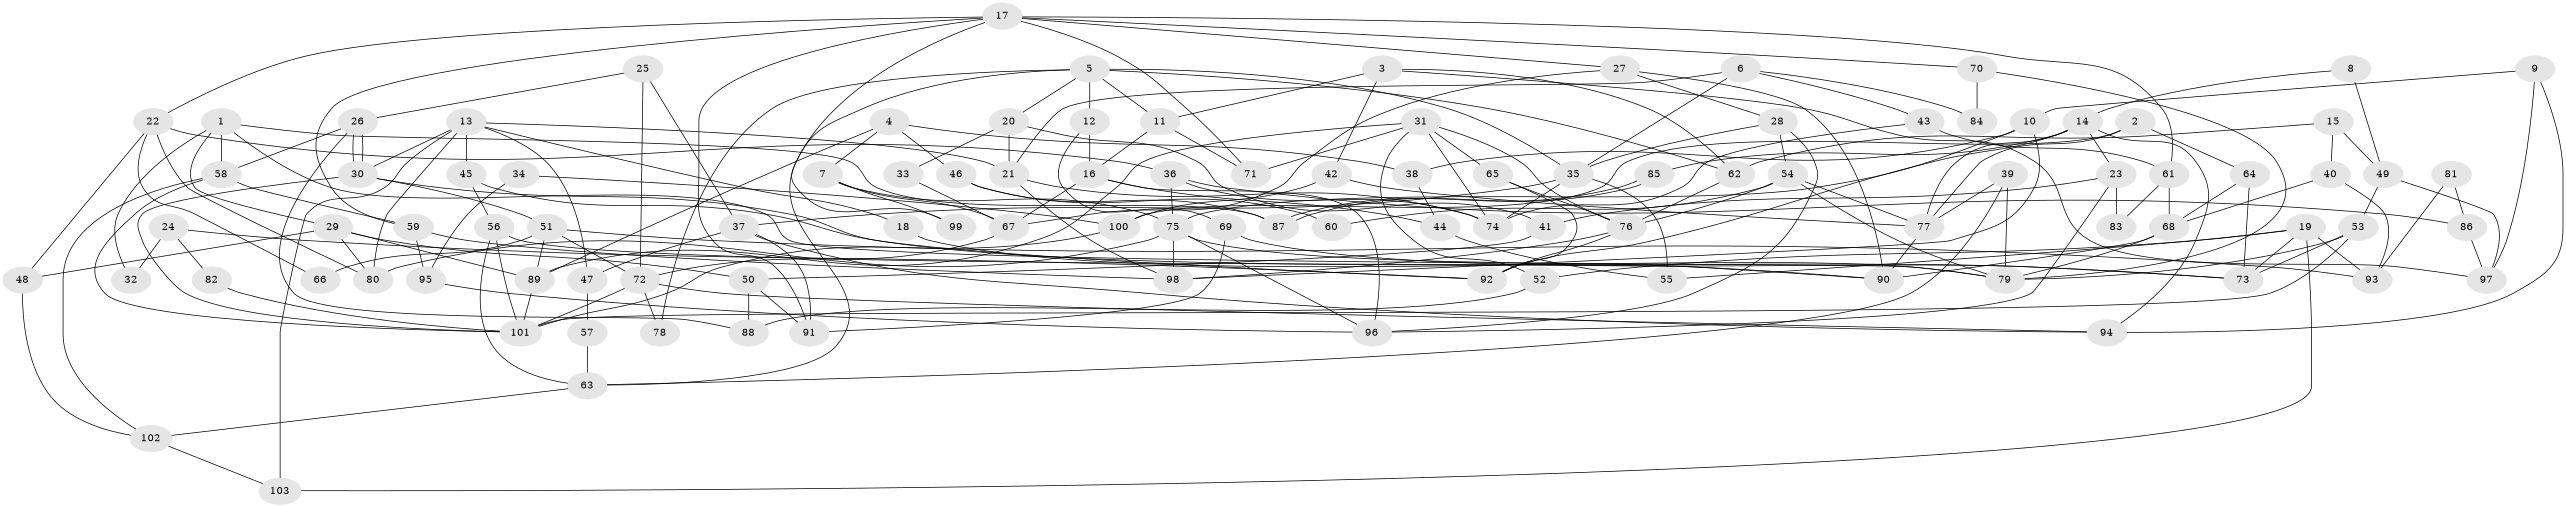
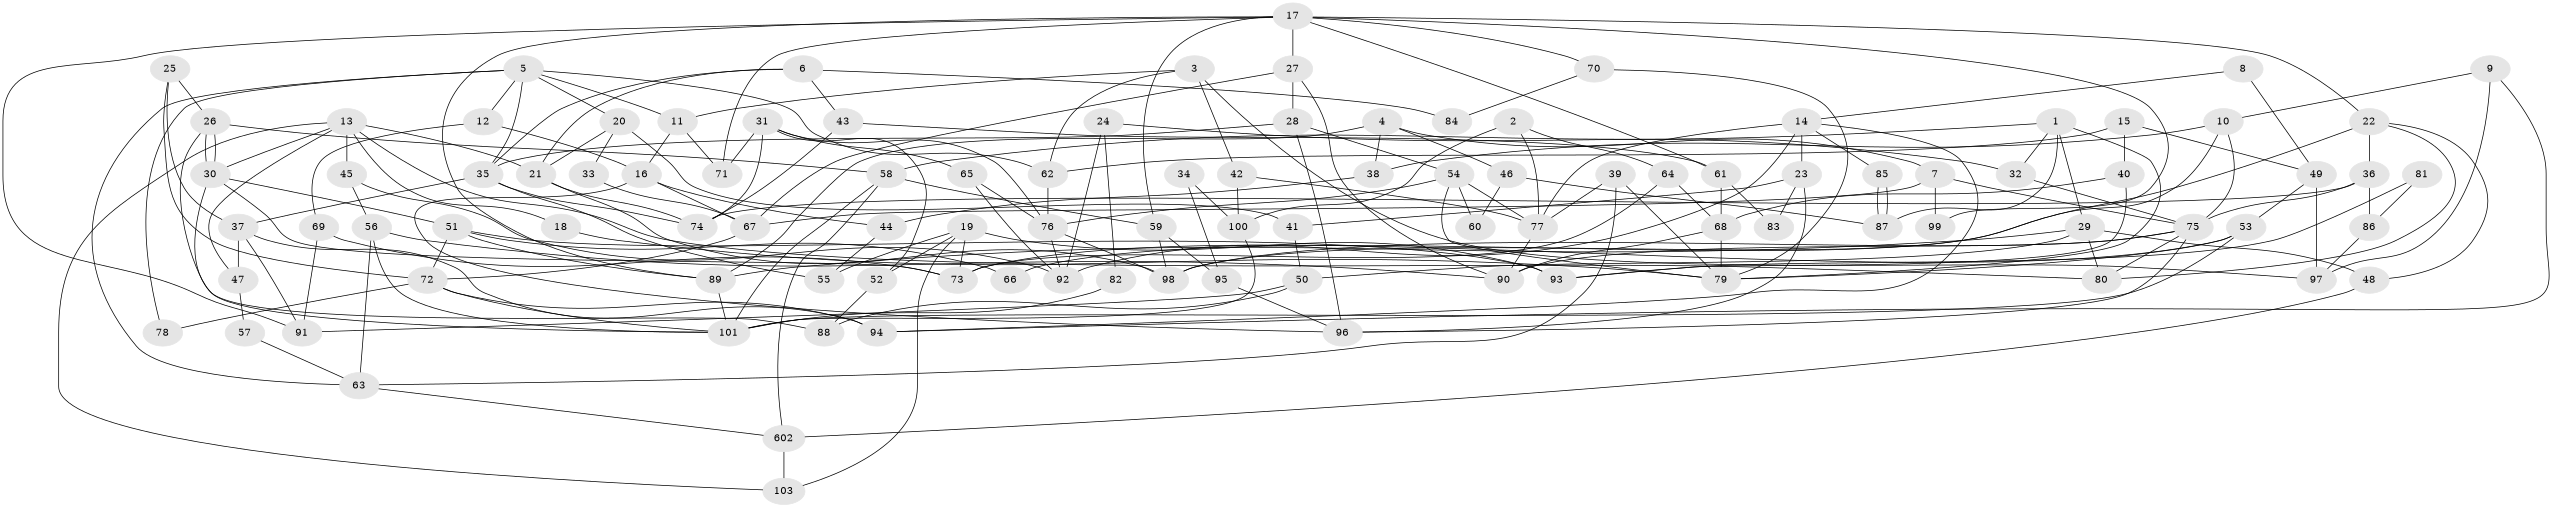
edge "32" -- "75": added
edge "31" -- "89": now "17" -- "89"
node "102": label "102" -> "602"
